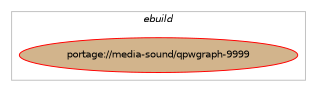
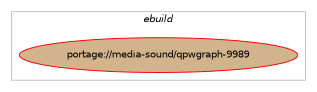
node "portage://media-sound/qpwgraph-9999": label "portage://media-sound/qpwgraph-9999" -> "portage://media-sound/qpwgraph-9989"
